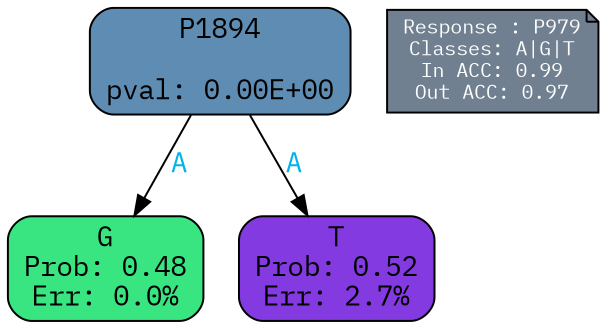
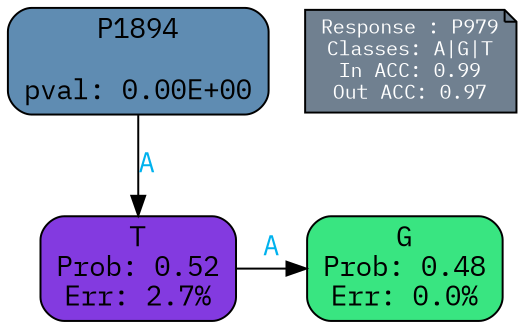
edge "P1894 pval: 0.00E+00" -> "G Prob: 0.48 Err: 0.0%": now "T Prob: 0.52 Err: 2.7%" -> "G Prob: 0.48 Err: 0.0%"
